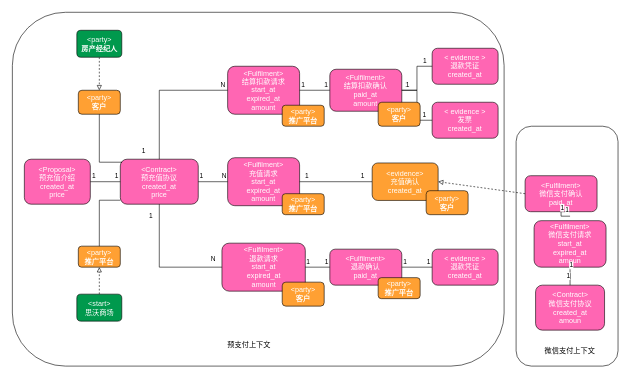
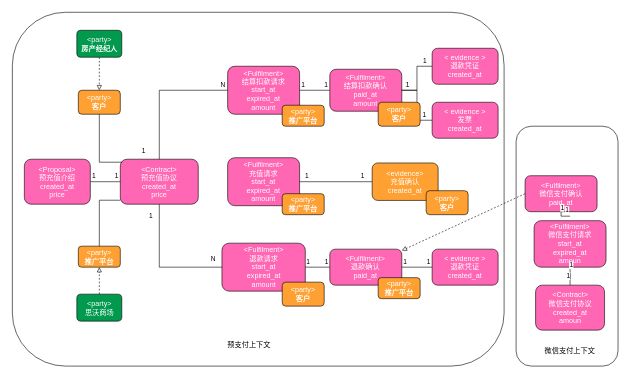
edge "<Contract> 预充值协议 created_at price" -- "<Fulfilment> 充值请求 start_at expired_at amount": removed, labels "1", "N"
edge "<Fulfilment> 微信支付确认 paid_at" -> "<evidence> 充值确认 created_at": now "<Fulfilment> 微信支付确认 paid_at" -> "<Fulfilment> 退款确认 paid_at"
node "<start> 思沃商场": label "<start> 思沃商场" -> "<party> 思沃商场"
